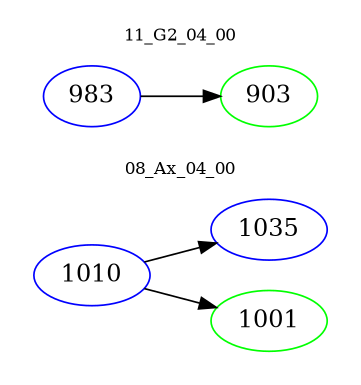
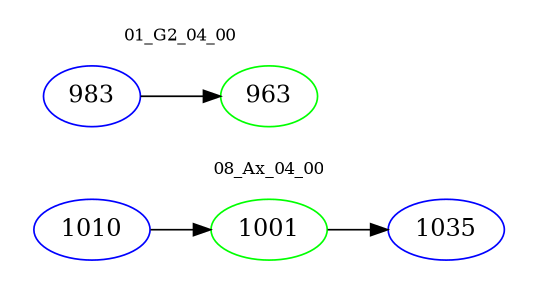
cluster "11_G2_04_00": label "11_G2_04_00" -> "01_G2_04_00"
node "903": label "903" -> "963"
edge "1010" -> "1035": now "1001" -> "1035"
